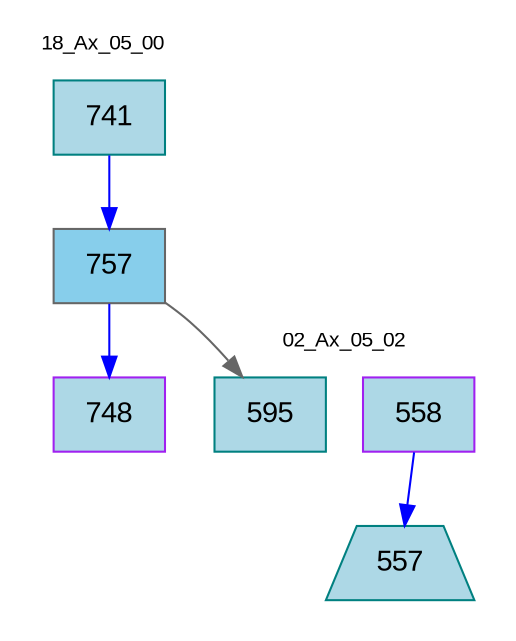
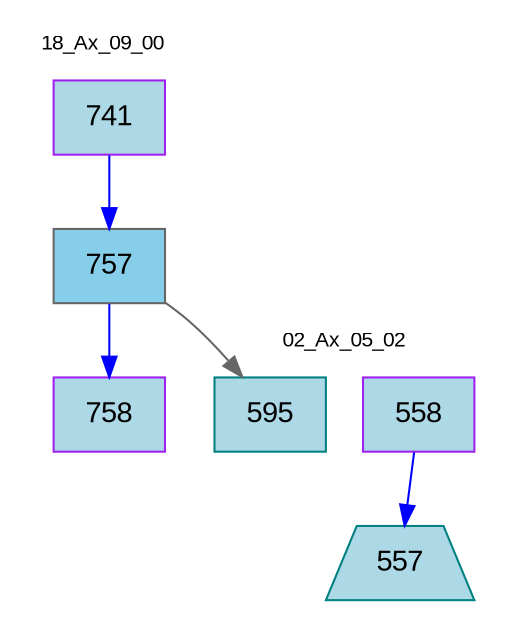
cluster "18_Ax_05_00": label "18_Ax_05_00" -> "18_Ax_09_00"
node "741": color teal -> purple
node "748": label "748" -> "758"
